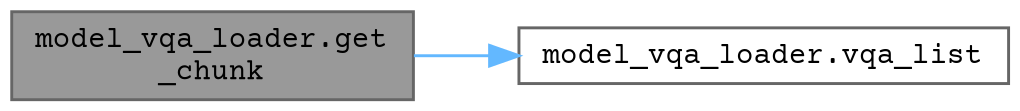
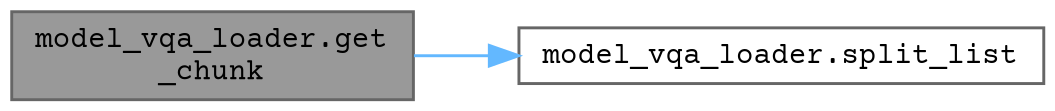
node "model_vqa_loader.vqa_list": label "model_vqa_loader.vqa_list" -> "model_vqa_loader.split_list"
